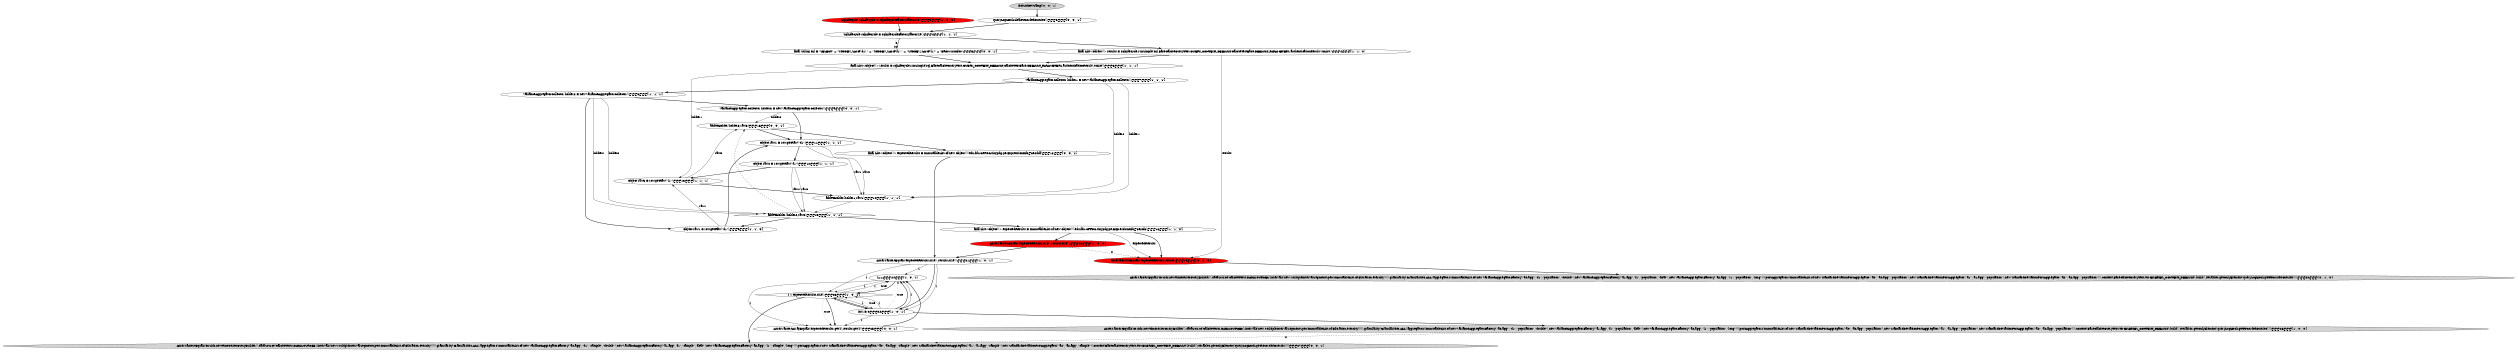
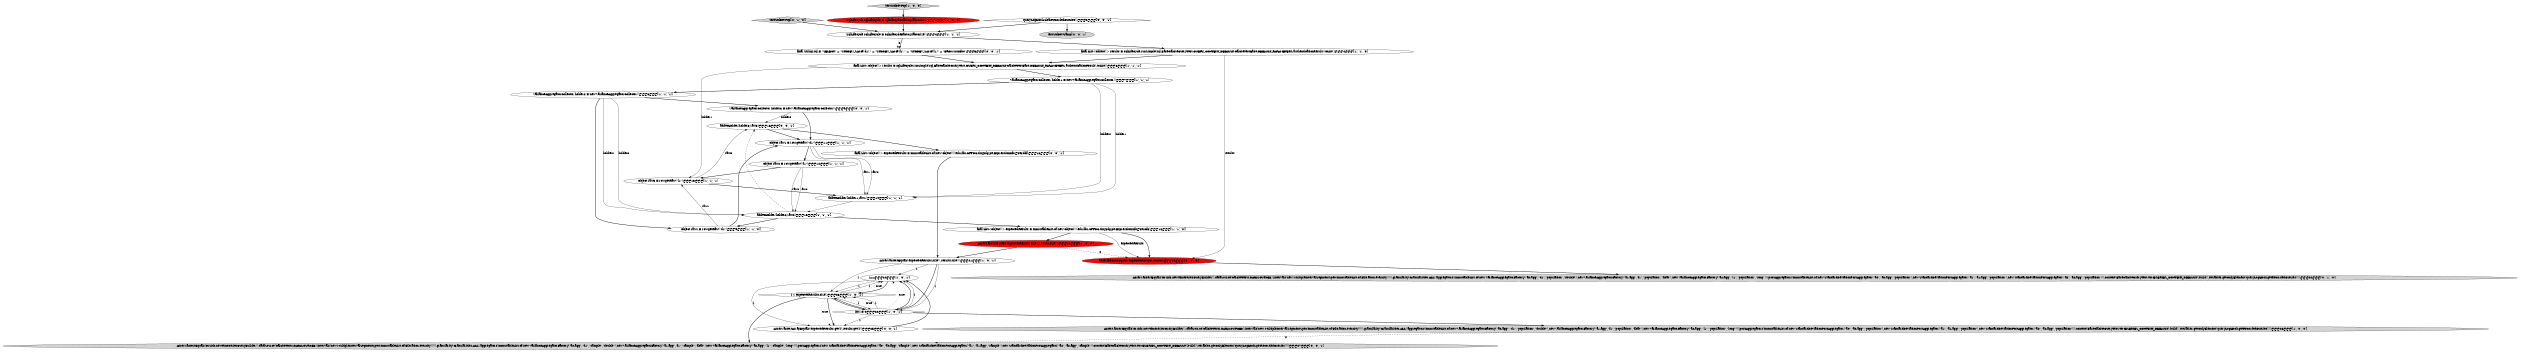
node "testStdDevPop['1', '0', '0']": added
edge "testStdDevSamp['0', '0', '1']" -> "queryLogHook.clearRecordedQueries()@@@3@@@['0', '0', '1']": reversed
node "testStdDevPop['0', '1', '0']": added
node "queryLogHook.clearRecordedQueries()@@@3@@@['0', '0', '1']": shape ellipse -> diamond
node "addToHolder(holder2,raw2)@@@15@@@['1', '1', '1']": shape diamond -> ellipse
node "int i = 0@@@22@@@['1', '0', '1']": shape ellipse -> diamond
